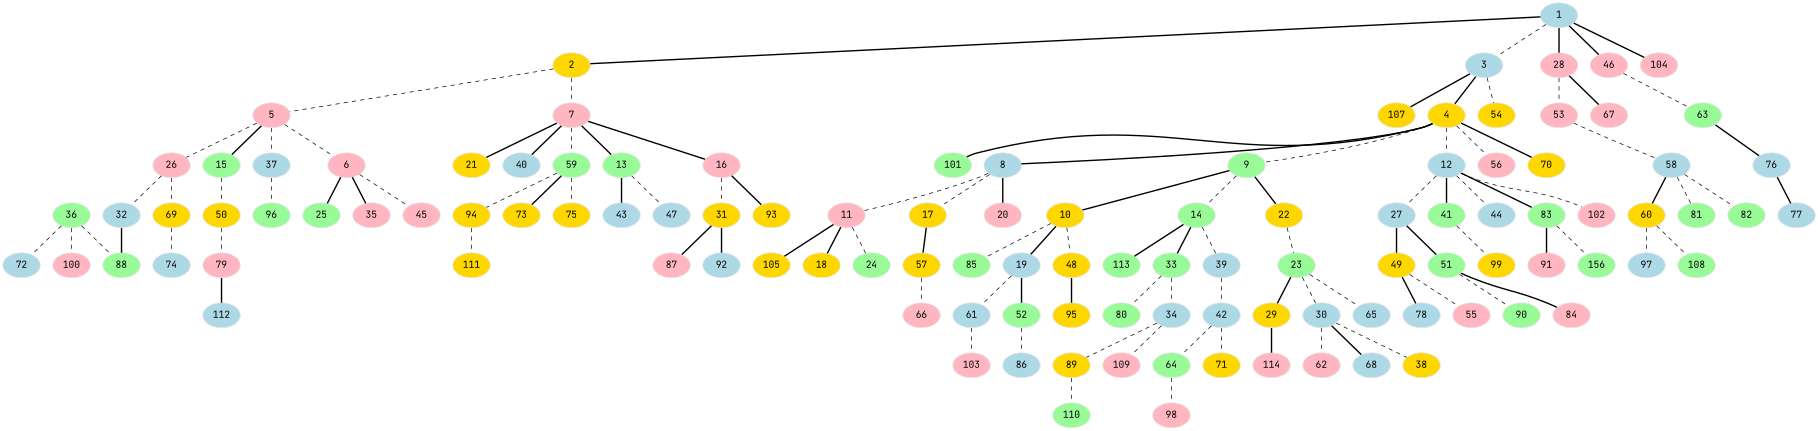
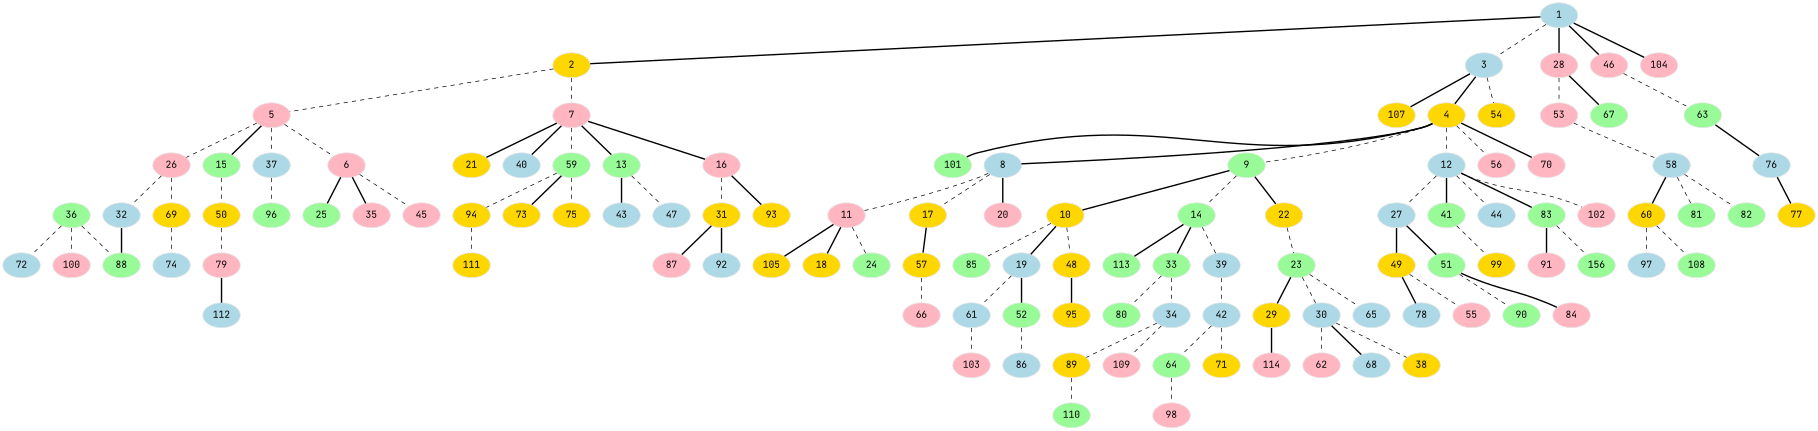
node "67": fillcolor lightpink -> palegreen
node "70": fillcolor gold -> lightpink
node "77": fillcolor lightblue -> gold
